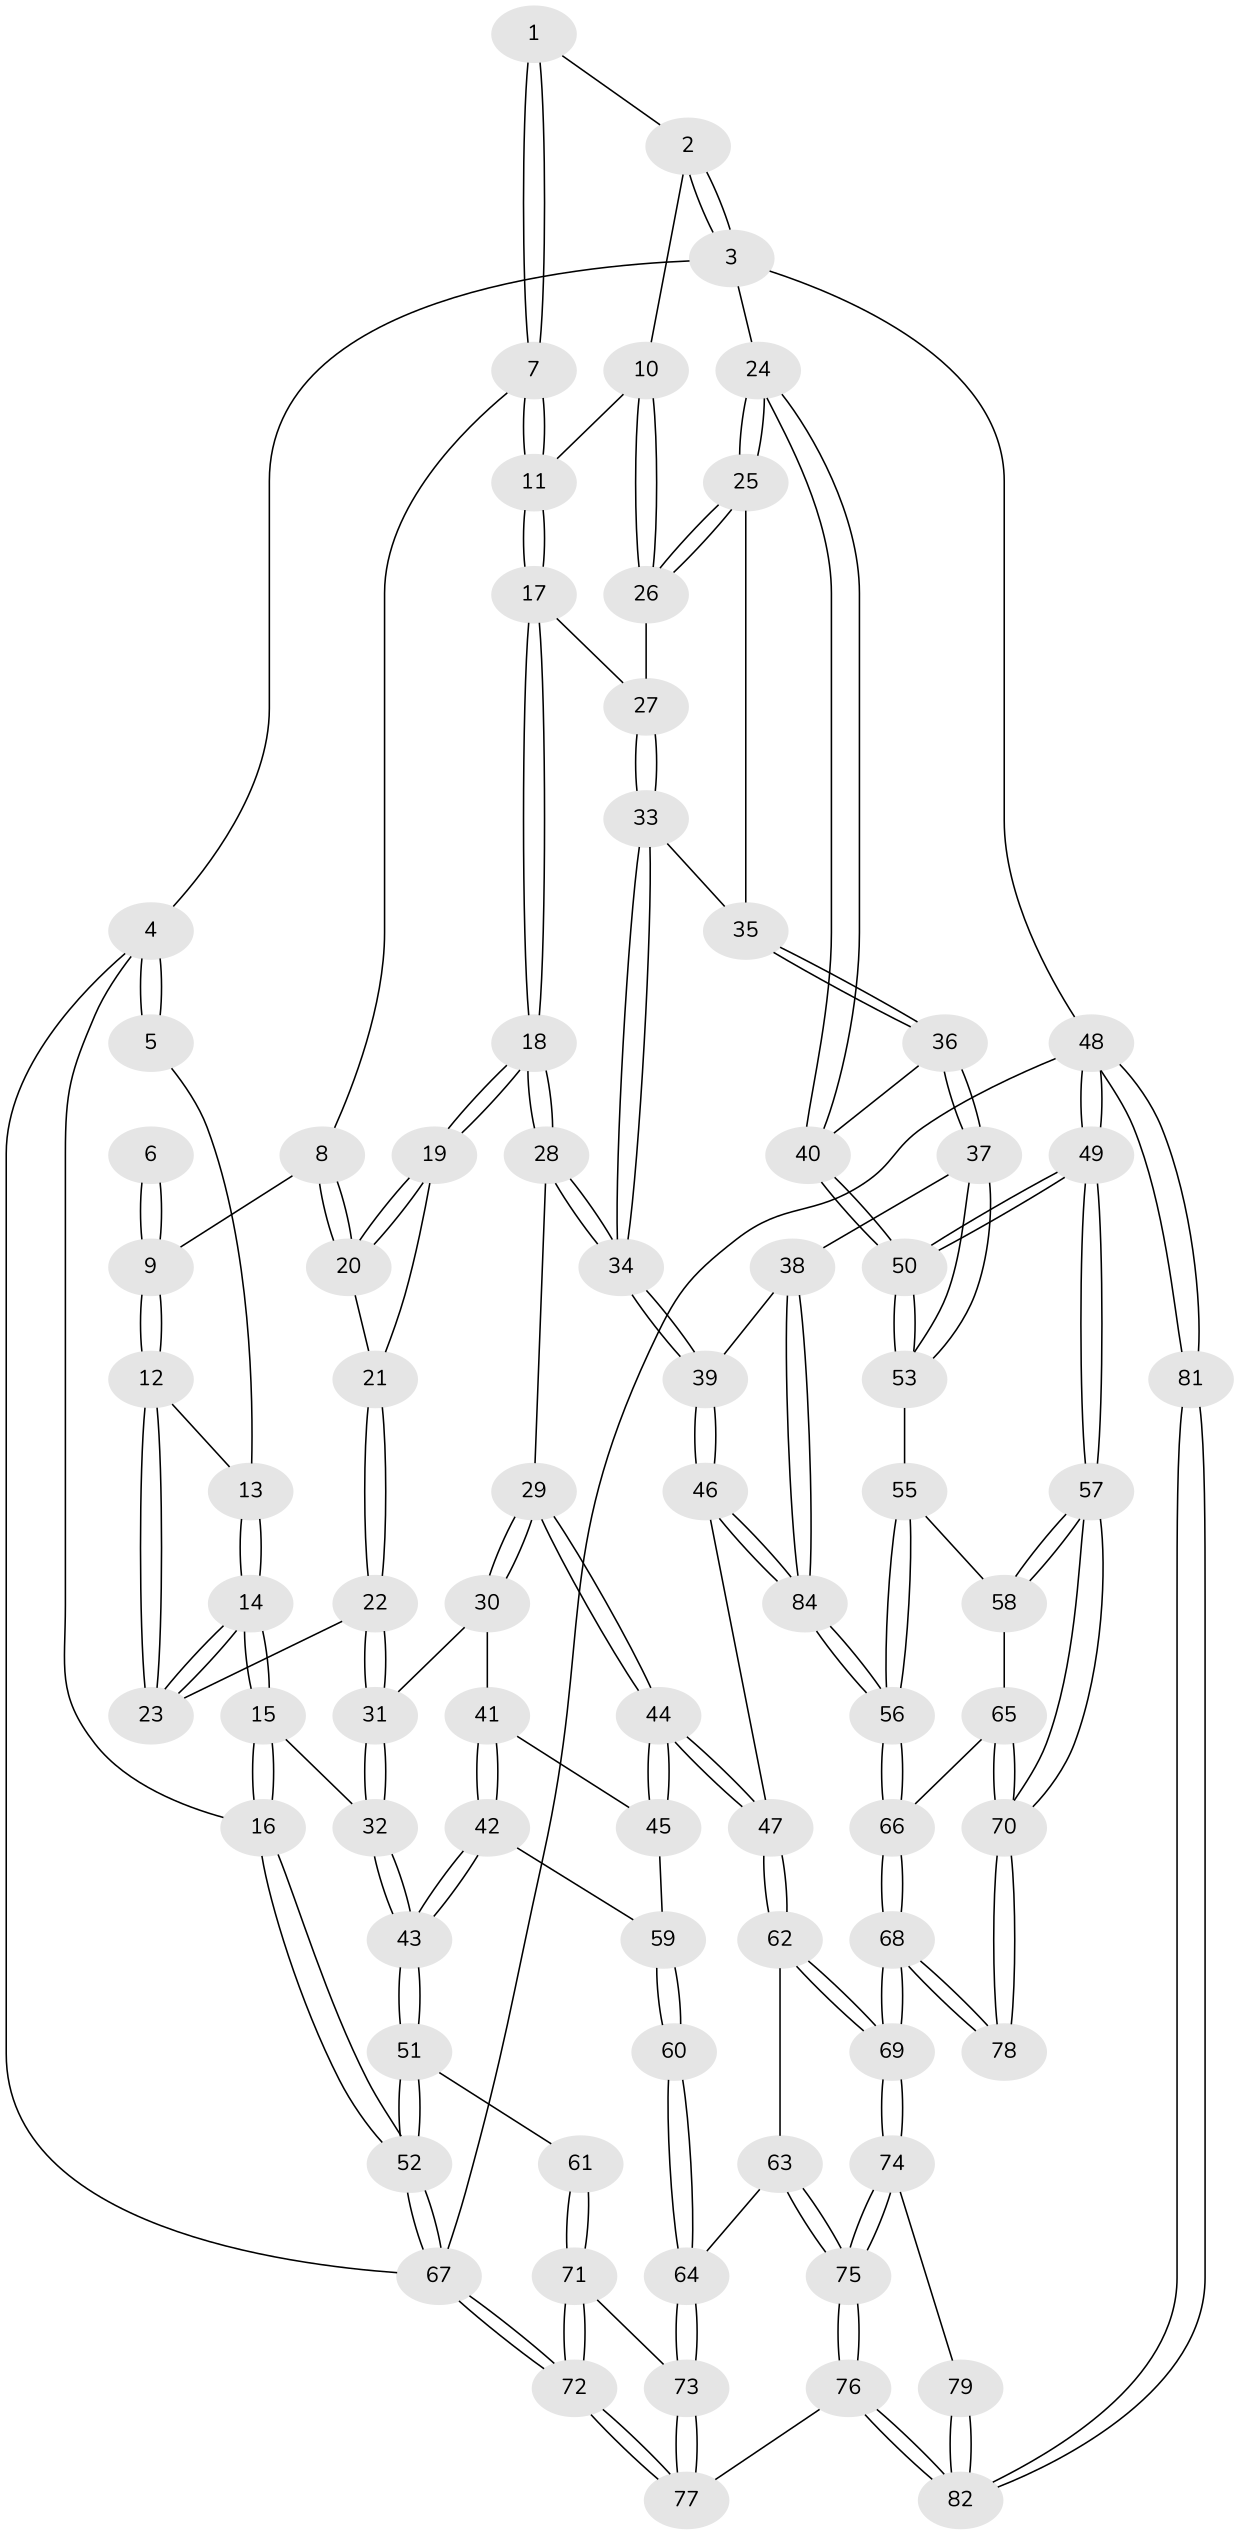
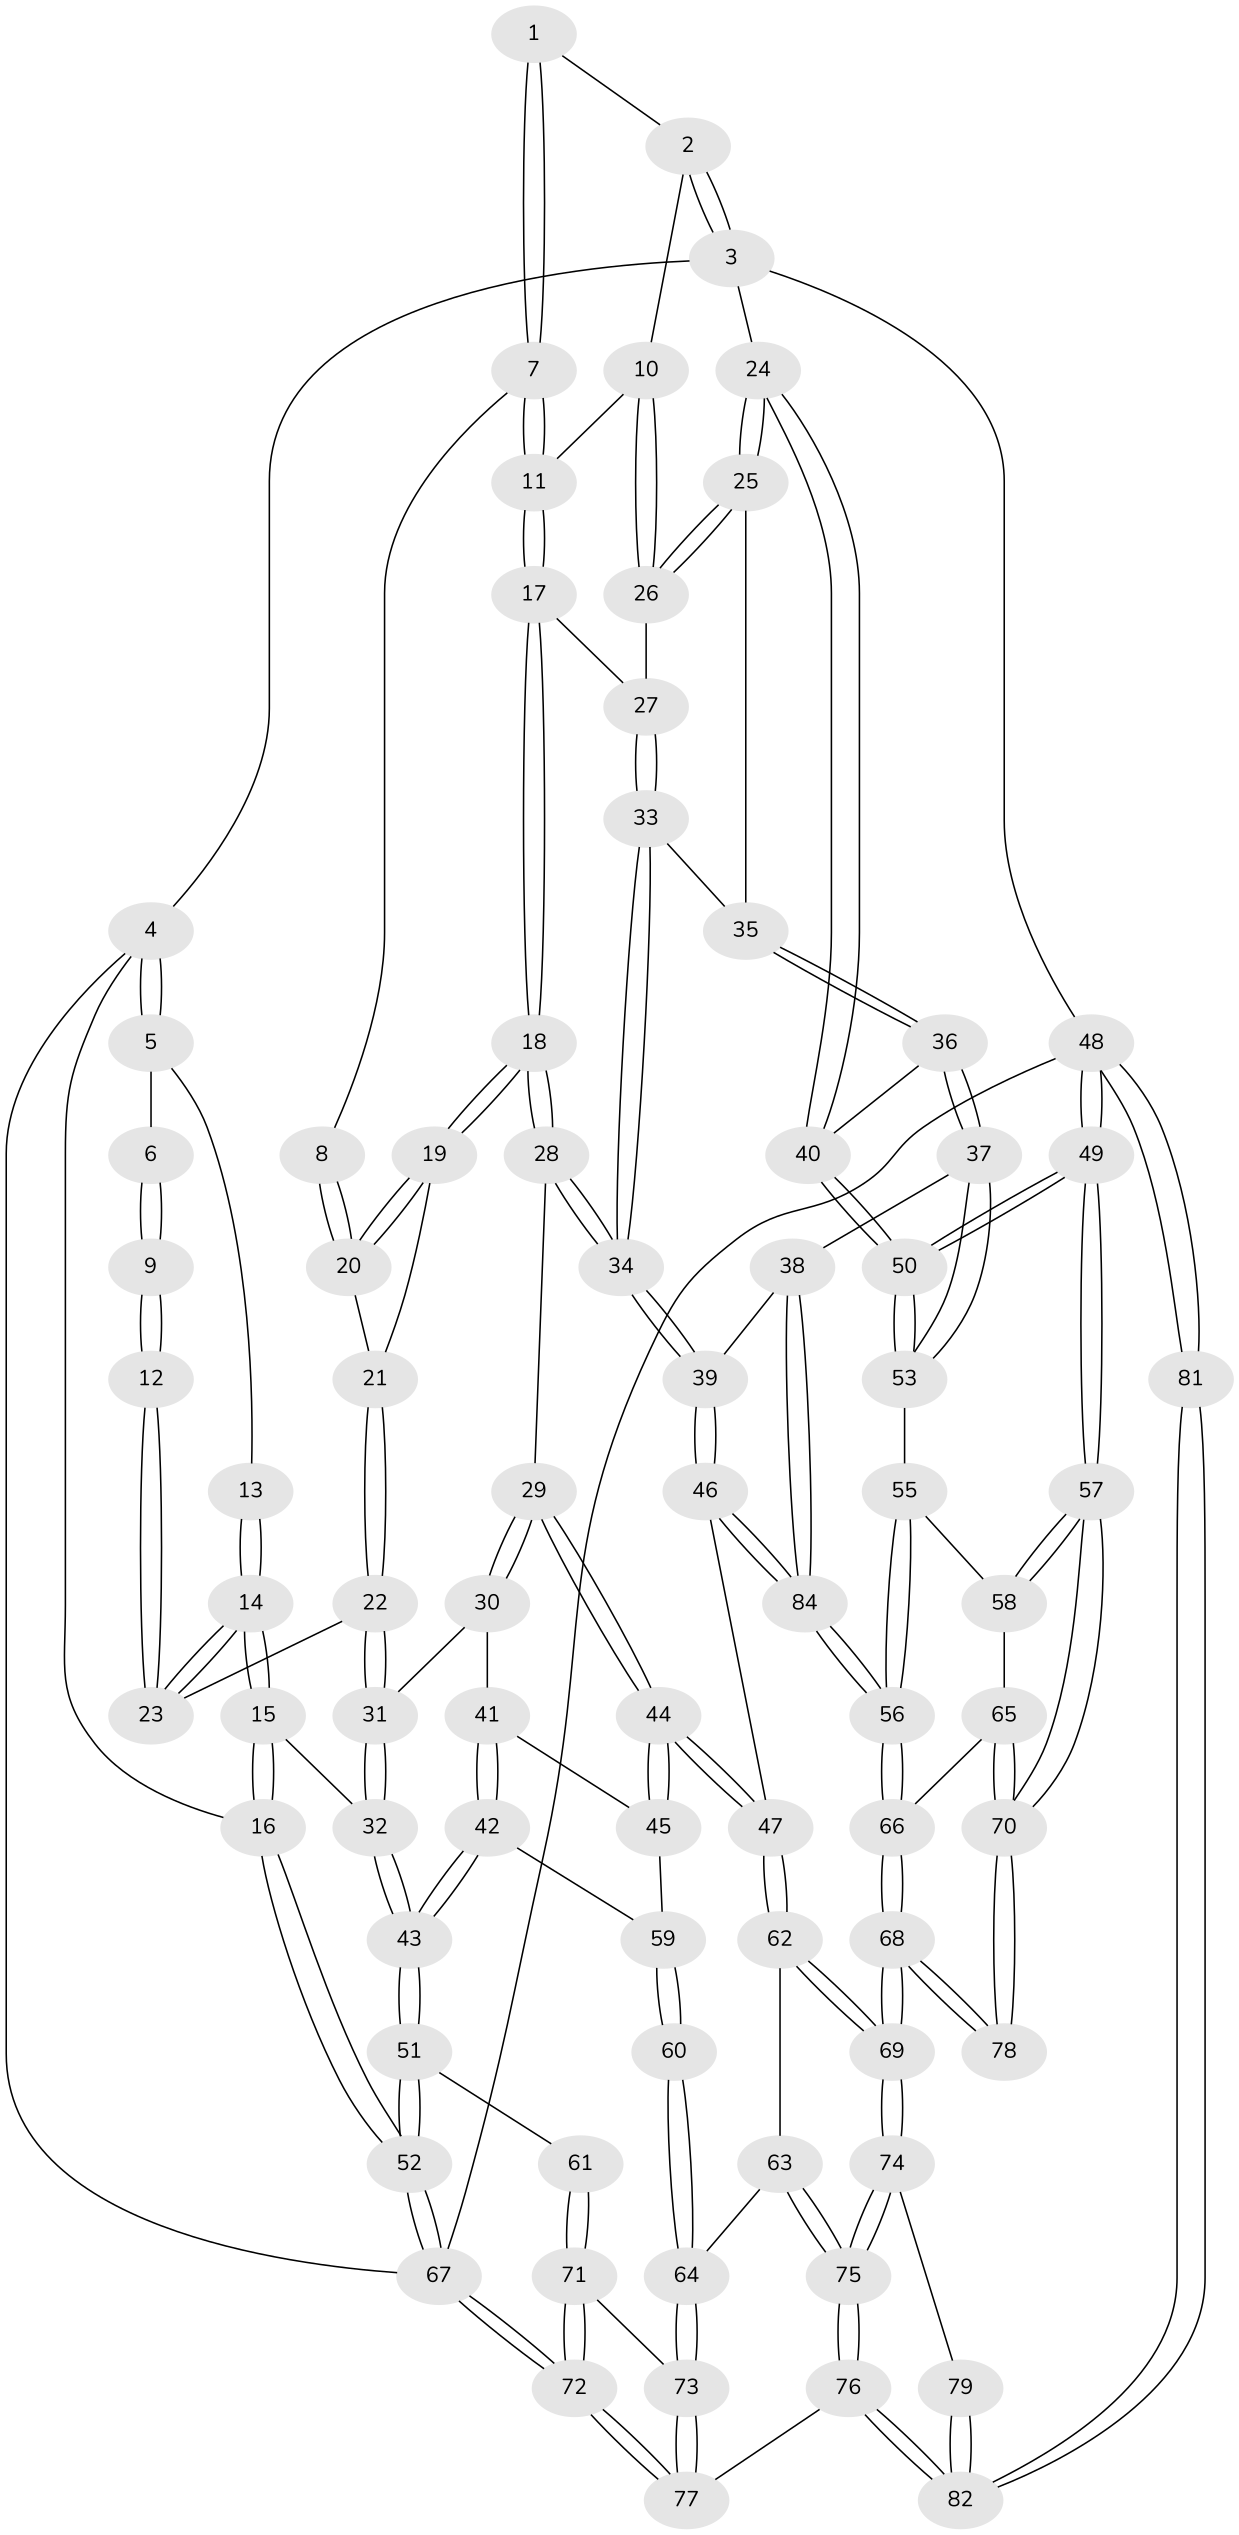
edge "5" -- "6": added
edge "8" -- "9": removed
edge "12" -- "13": removed
